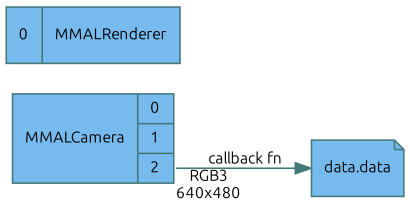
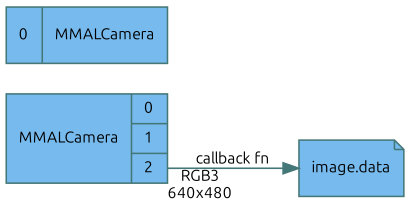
node "0": text "MMALRenderer" -> "MMALCamera"
node "data.data": label "data.data" -> "image.data"
